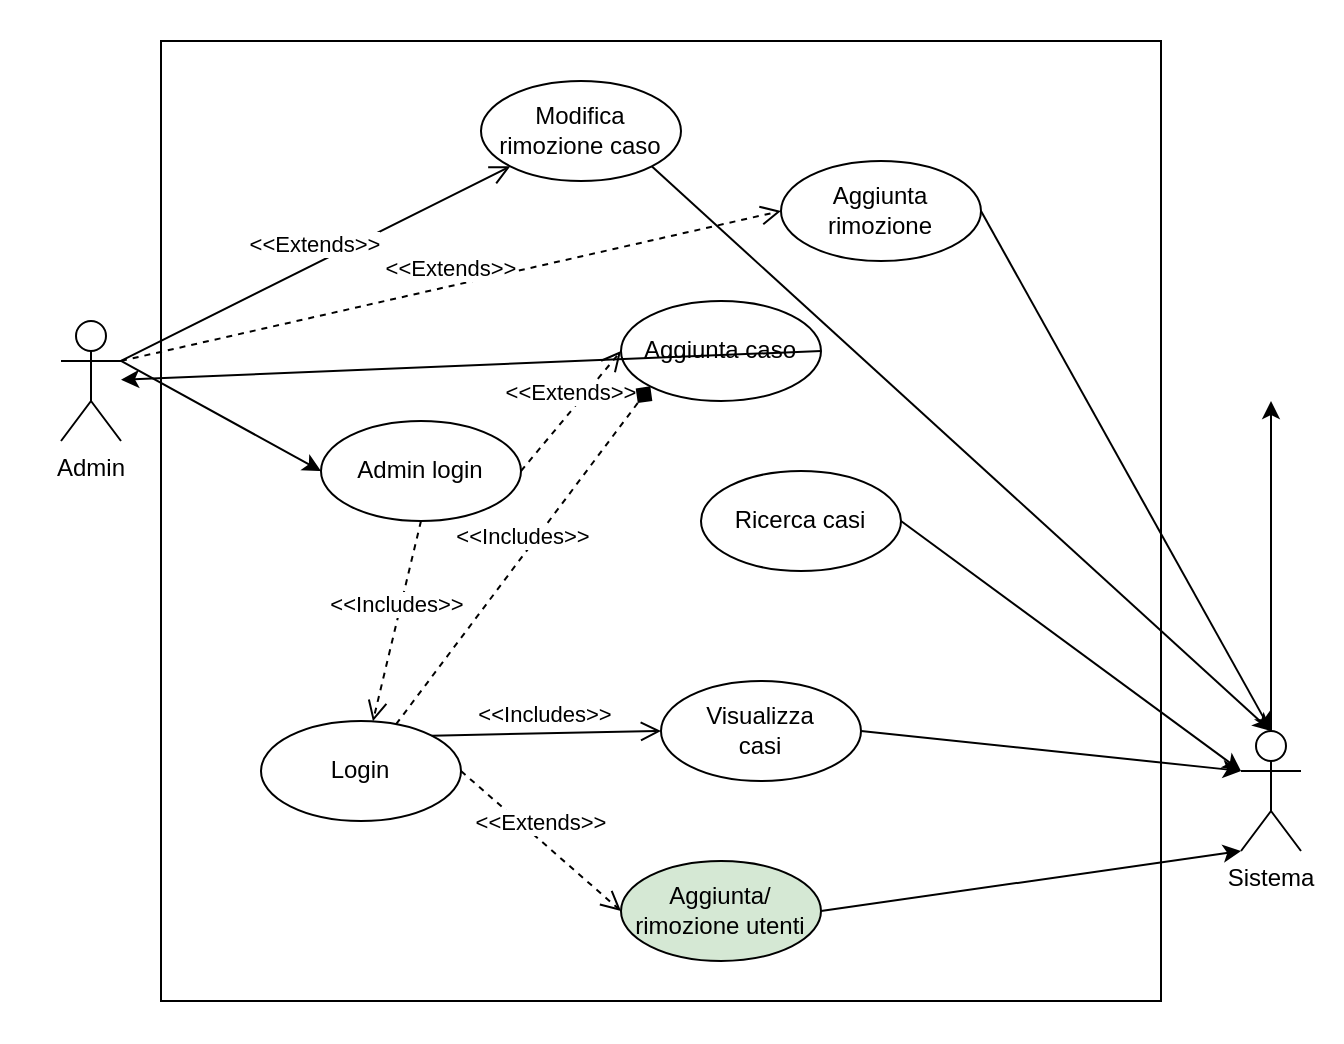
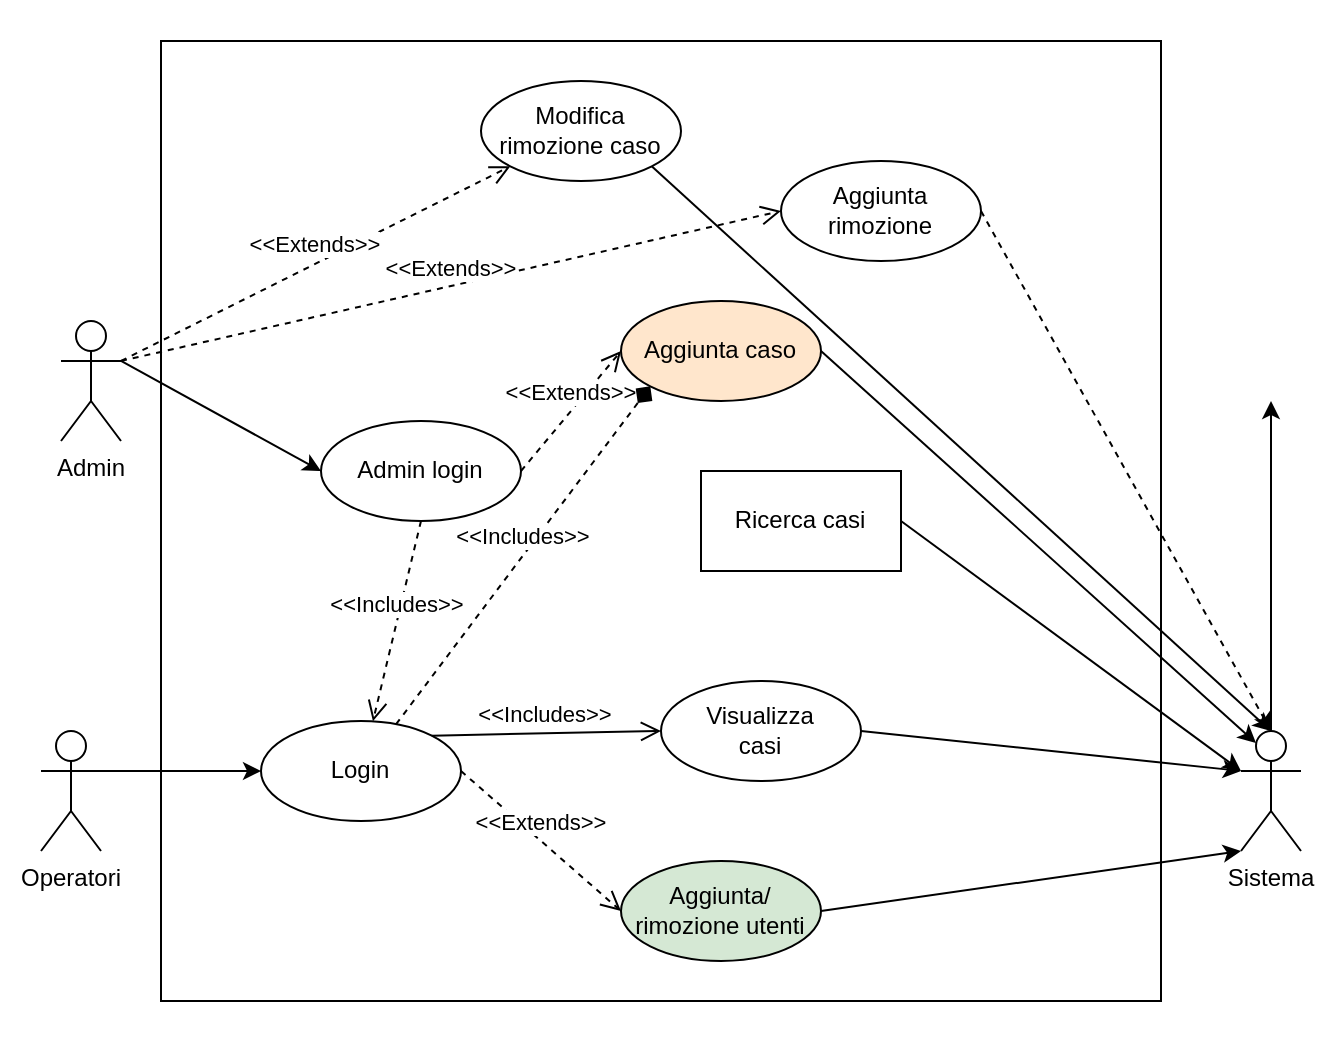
edge "Admin" -> "Modifica rimozione caso": style solid -> dashed
node "Aggiunta caso": fillcolor #ffffff -> #ffe6cc
edge "Aggiunta caso" -> "Admin": now "Aggiunta caso" -> "Sistema"
edge "Aggiunta rimozione" -> "Sistema": style solid -> dashed
node "Ricerca casi": shape ellipse -> rectangle
edge "Operatori" -> "Login": added
node "Operatori": added
